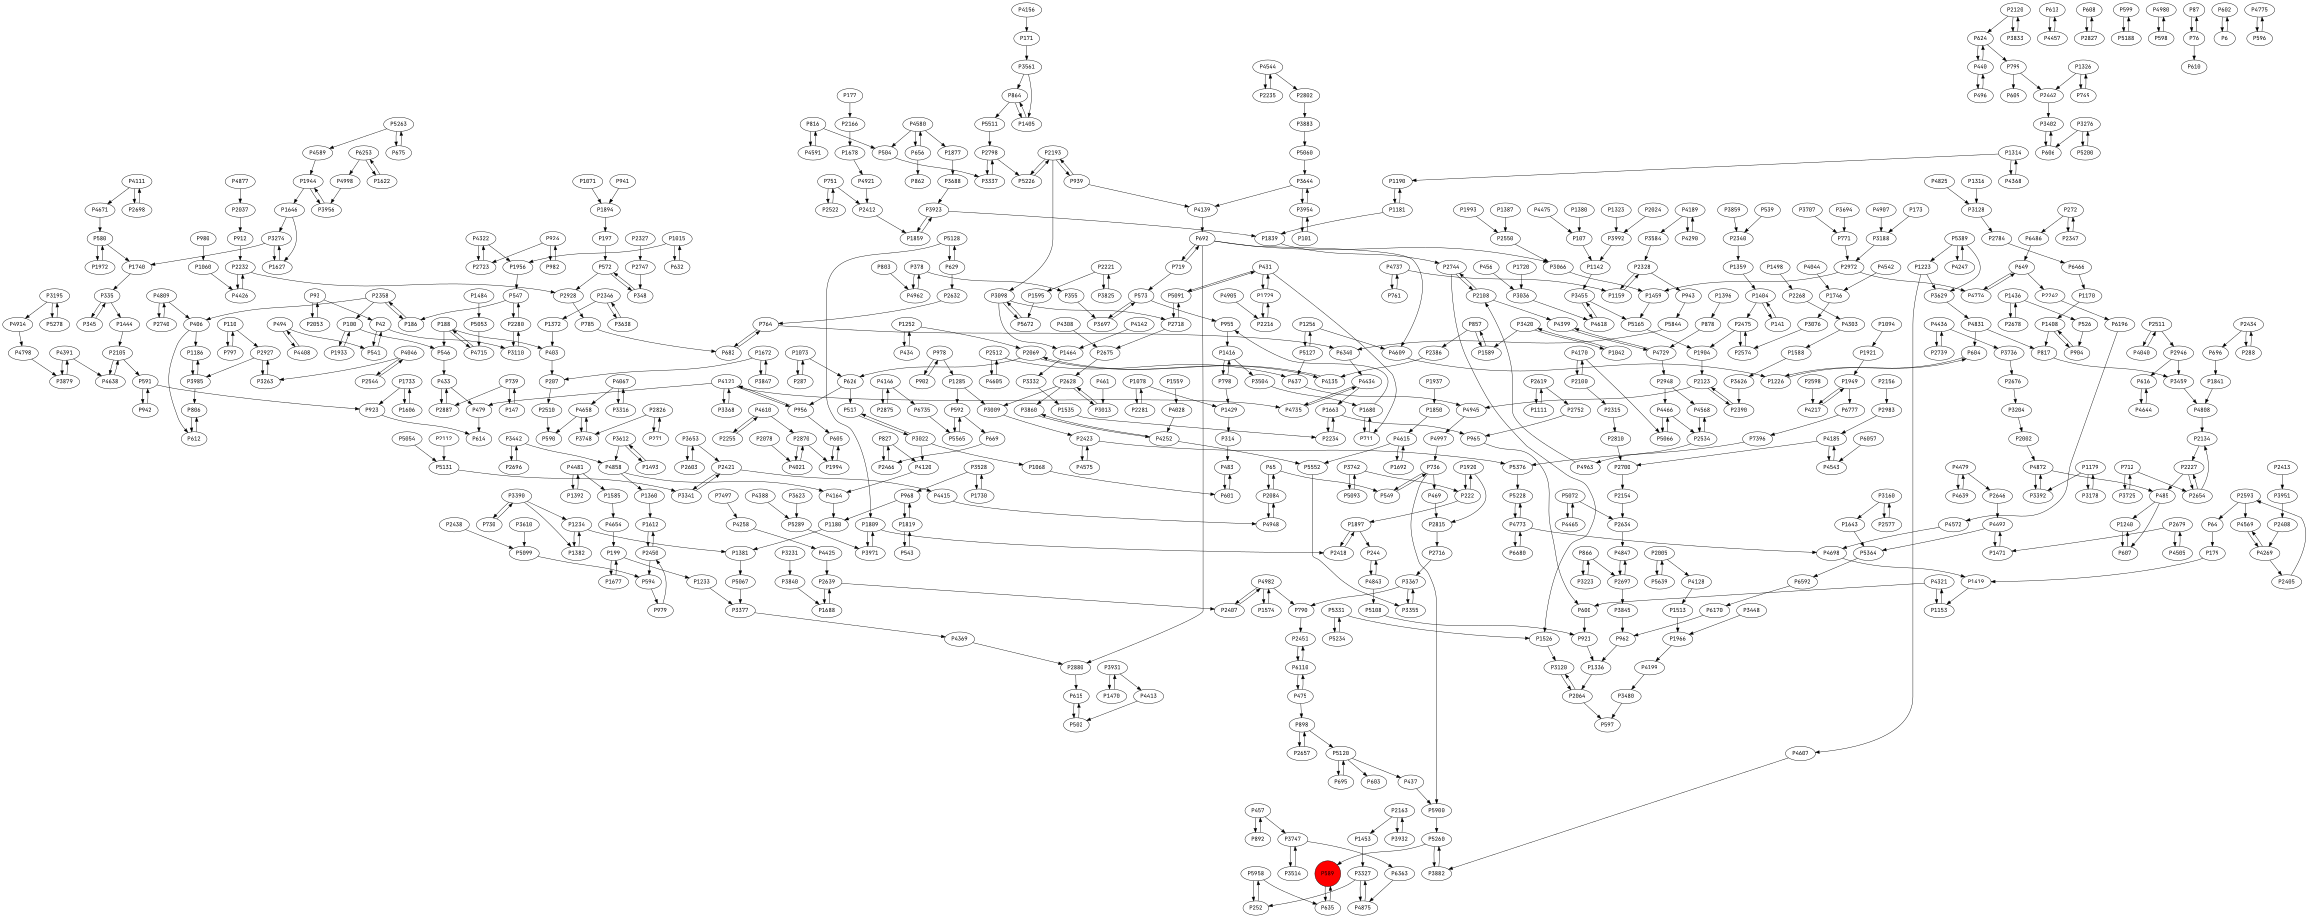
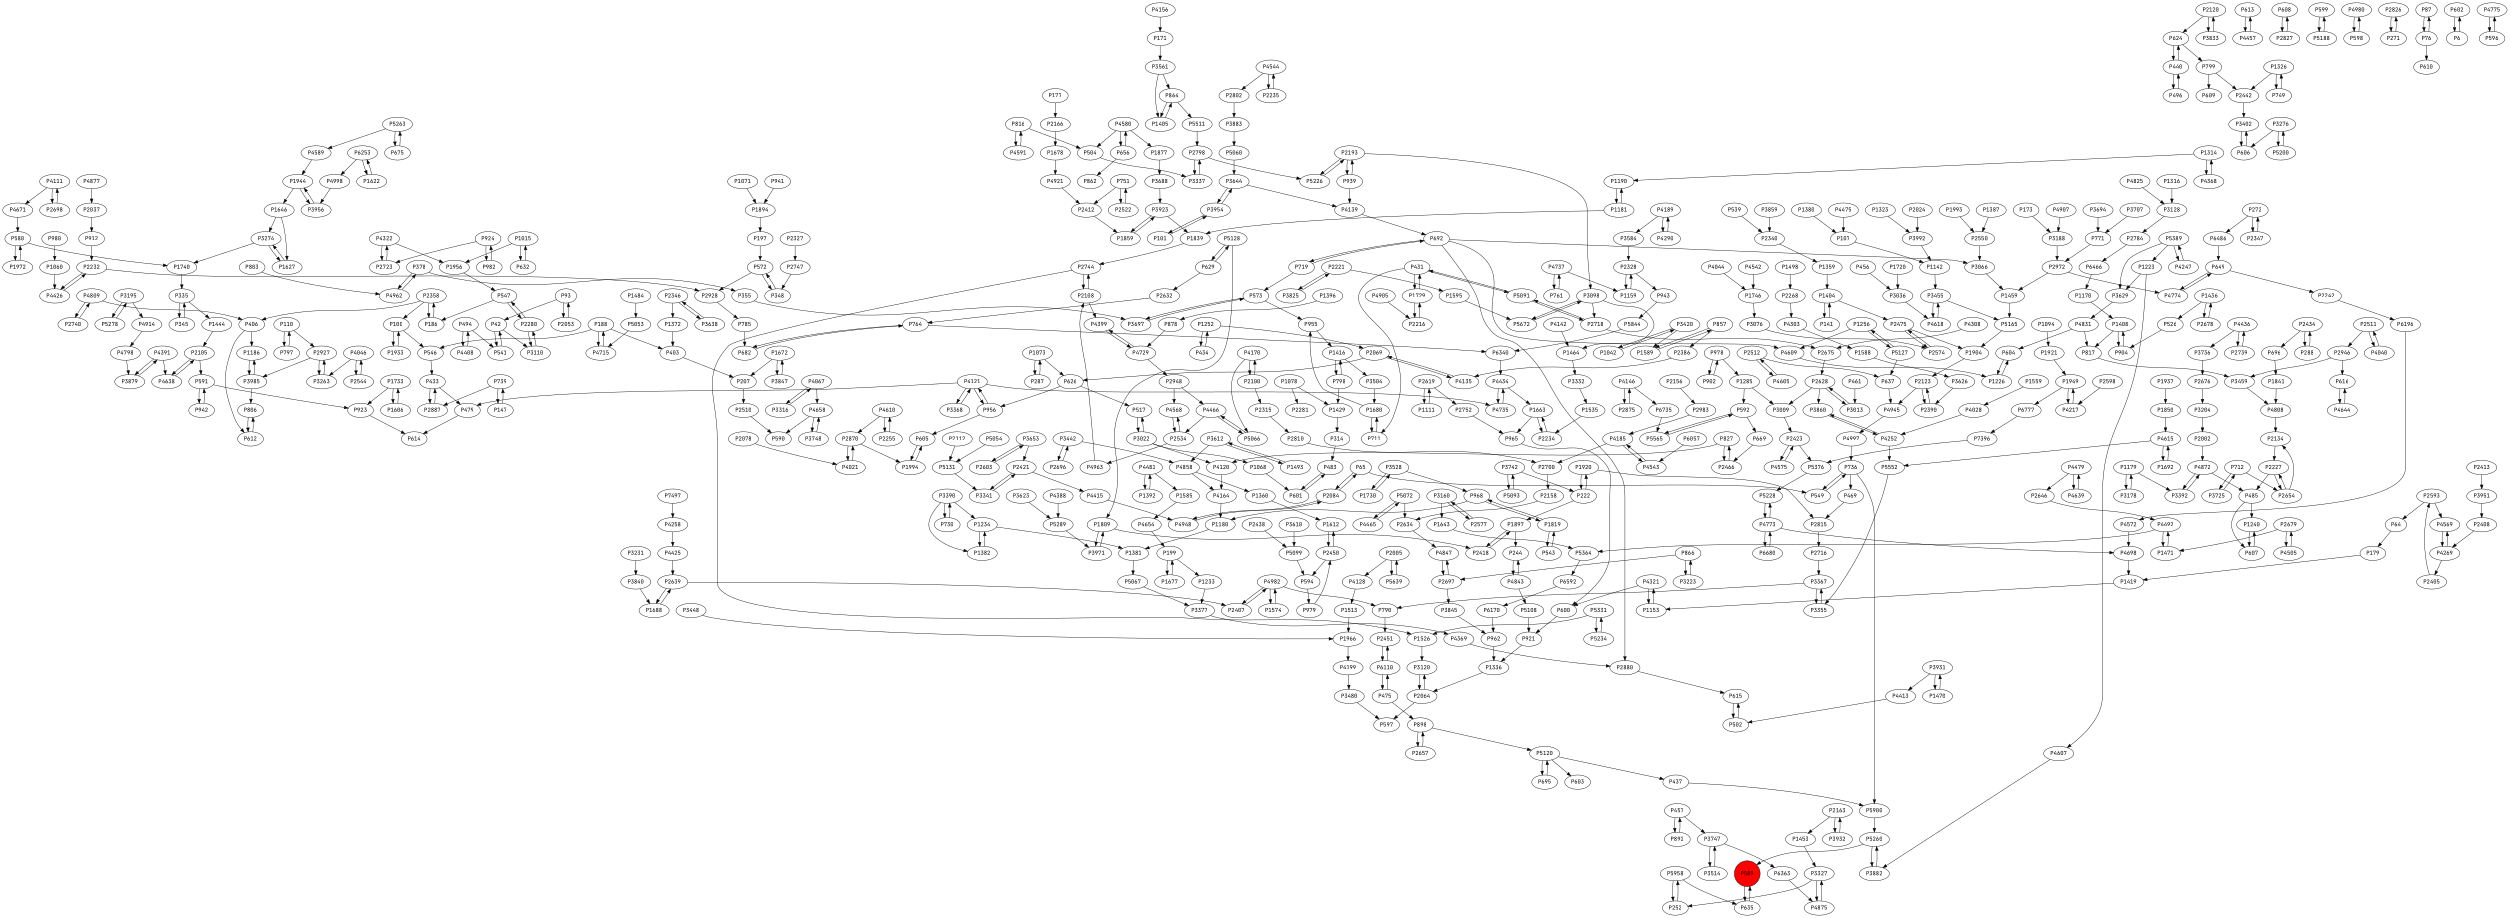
edge "P2281" -> "P1078": removed
edge "P2826" -> "P3748": removed
node "P2154": label "P2154" -> "P2158"
